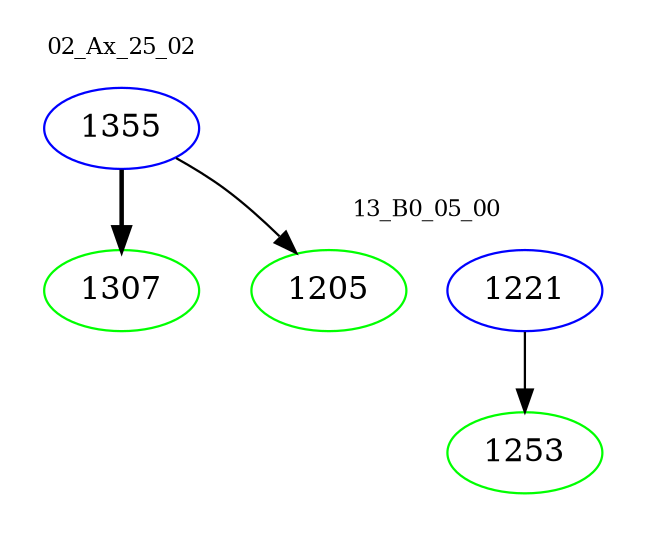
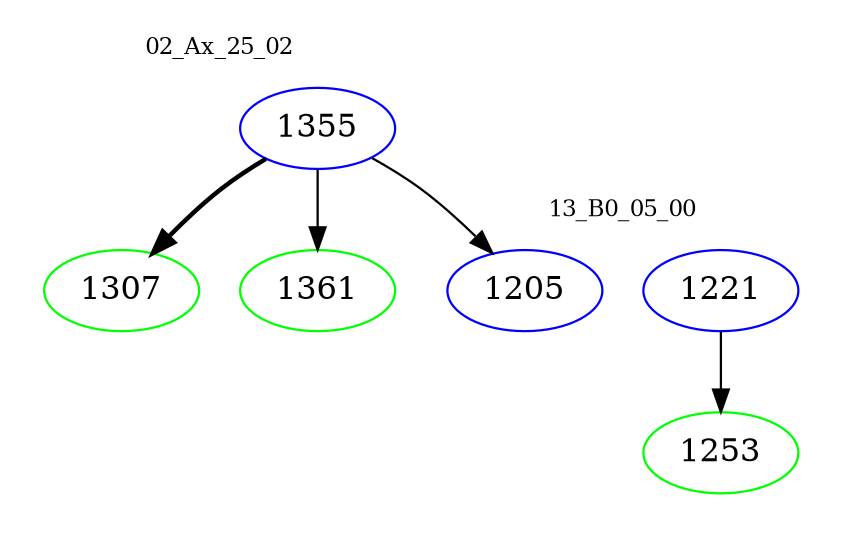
node "1361": added
node "1205": color green -> blue
